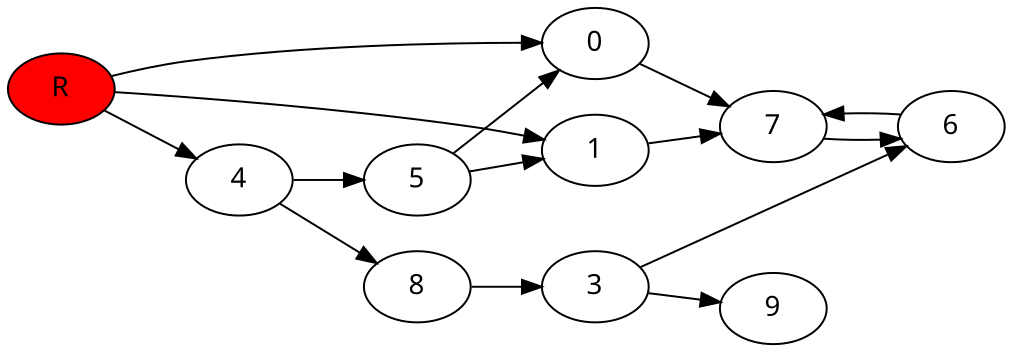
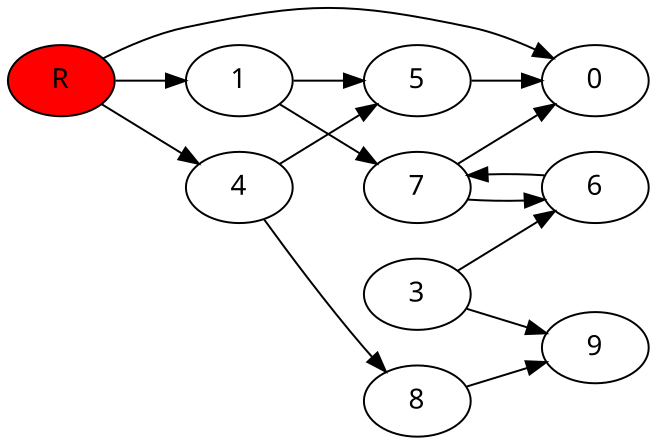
edge "0" -> "7": reversed
edge "5" -> "1": reversed
edge "8" -> "3": now "8" -> "9"
